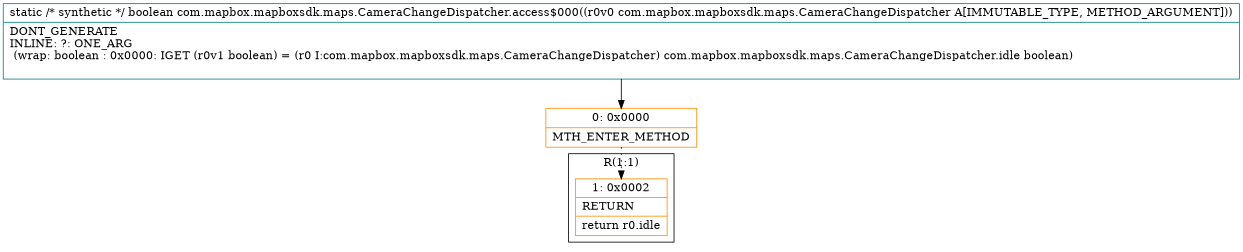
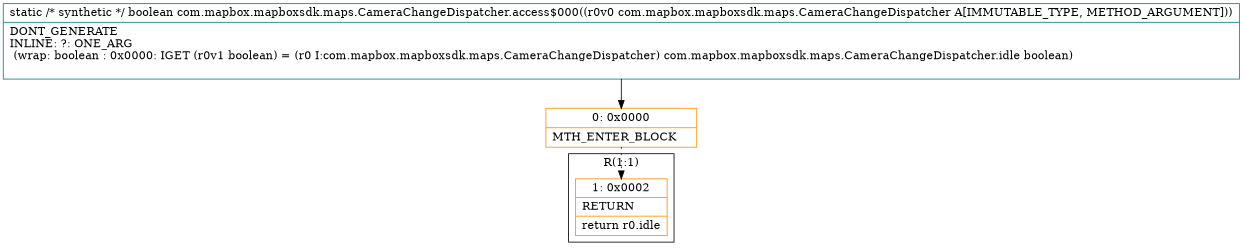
node "0: 0x0000": text "MTH_ENTER_METHOD" -> "MTH_ENTER_BLOCK"
